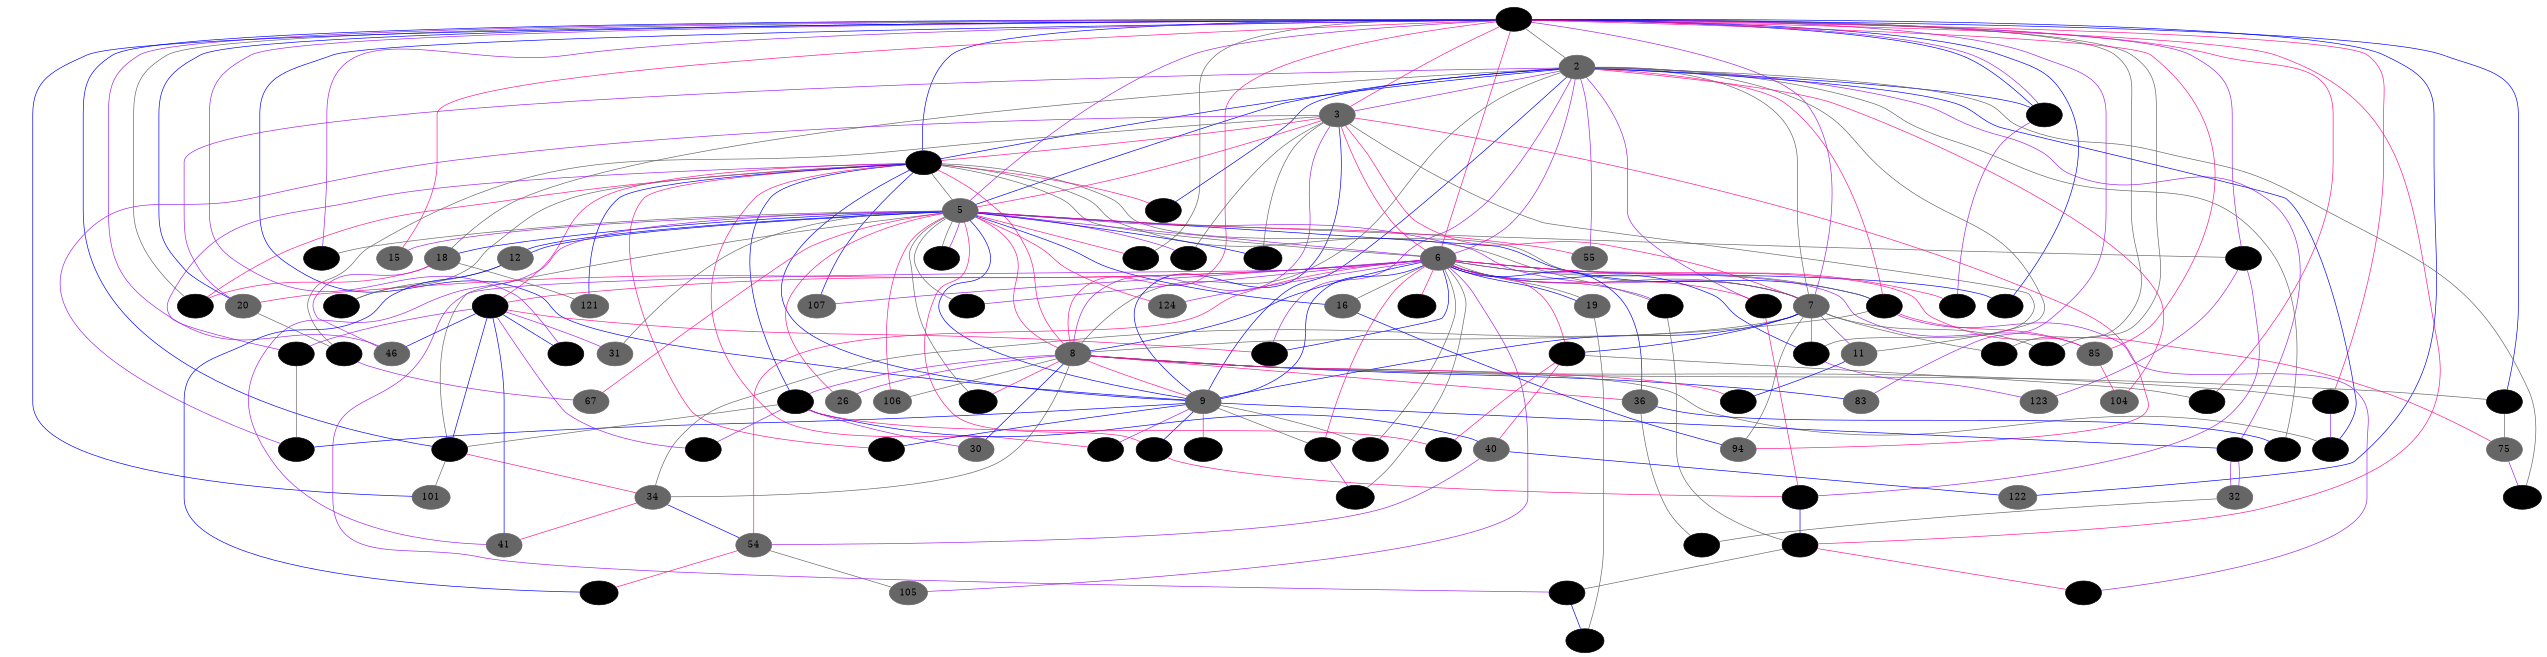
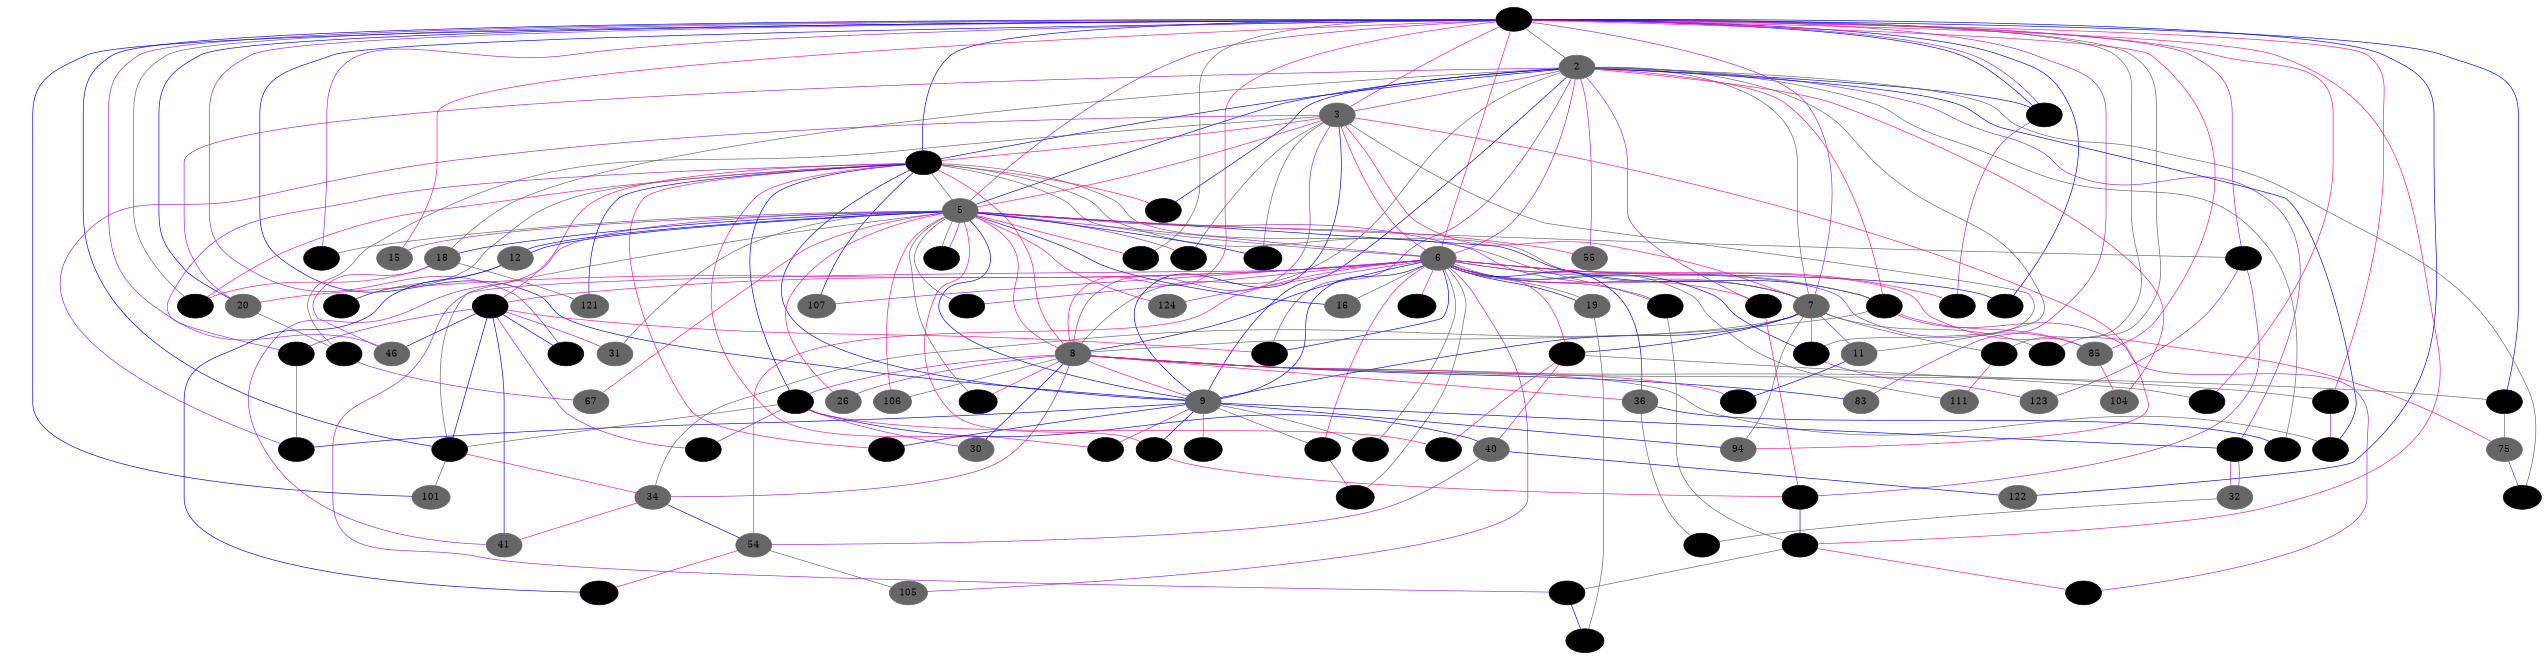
edge "16" -- "94": now "9" -- "94"
node "111": added
edge "8" -- "34": color gray40 -> purple
